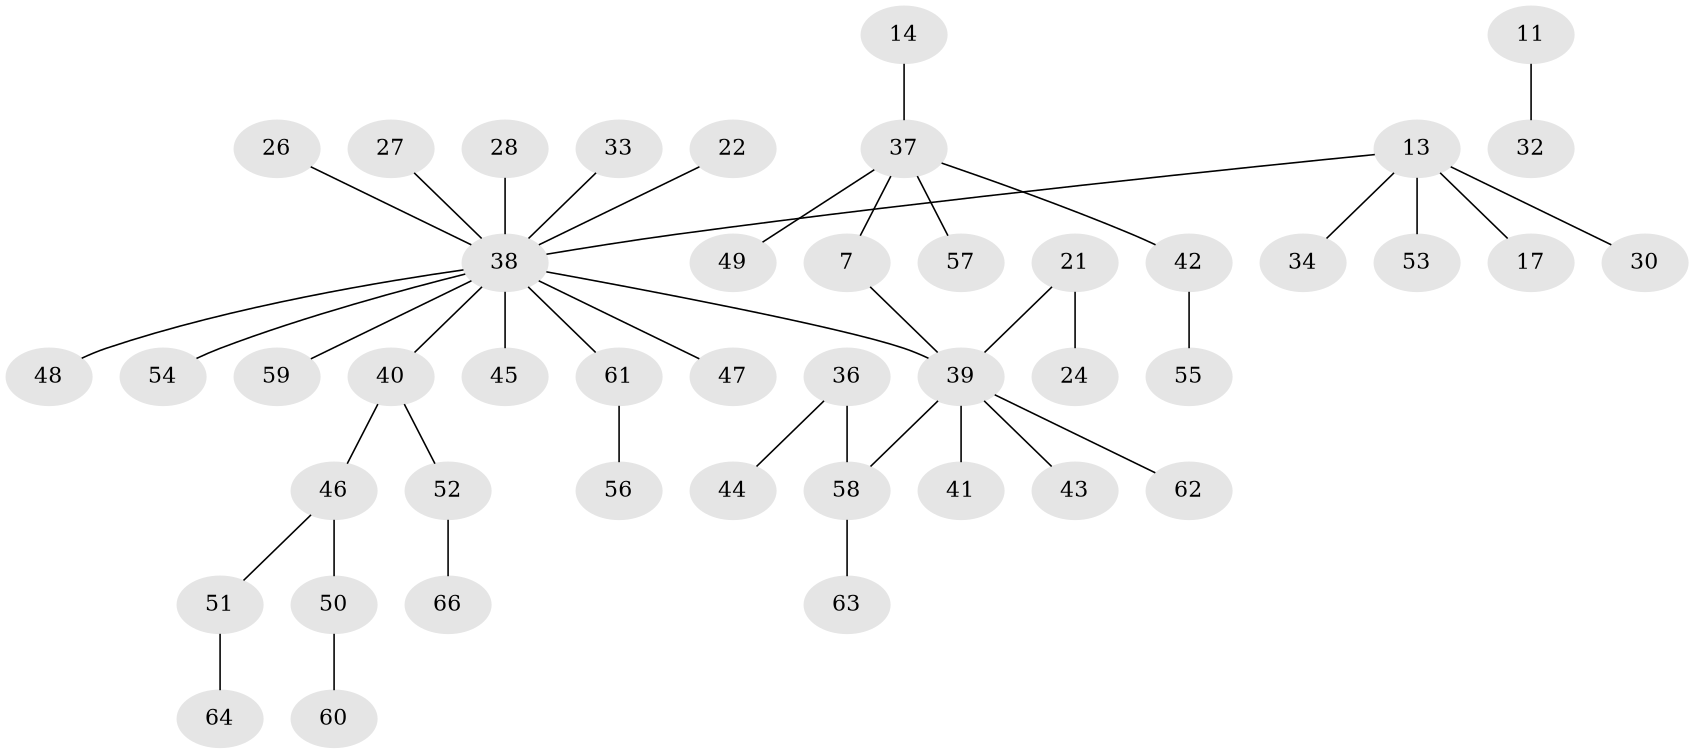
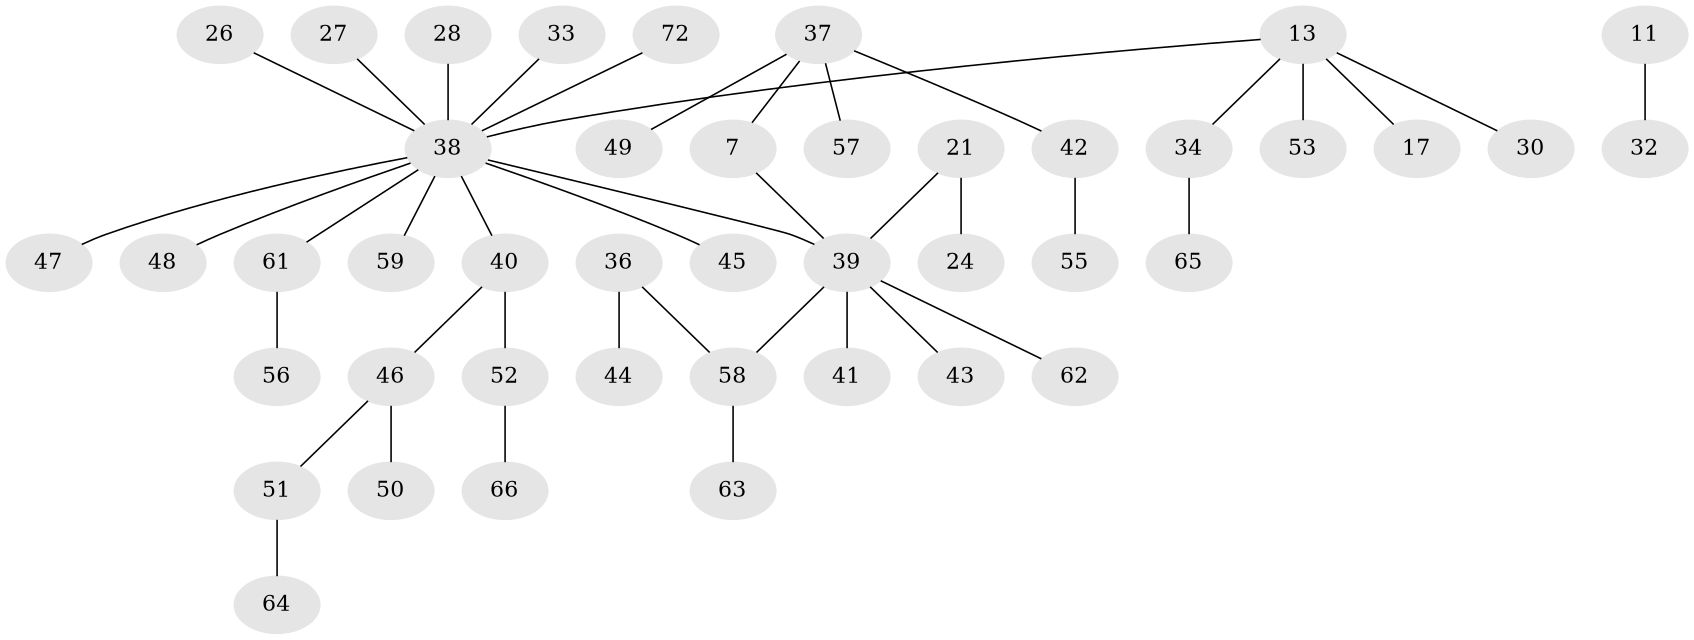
node "14": removed
node "22": label "22" -> "72"
node "65": added
node "54": removed
node "60": removed
